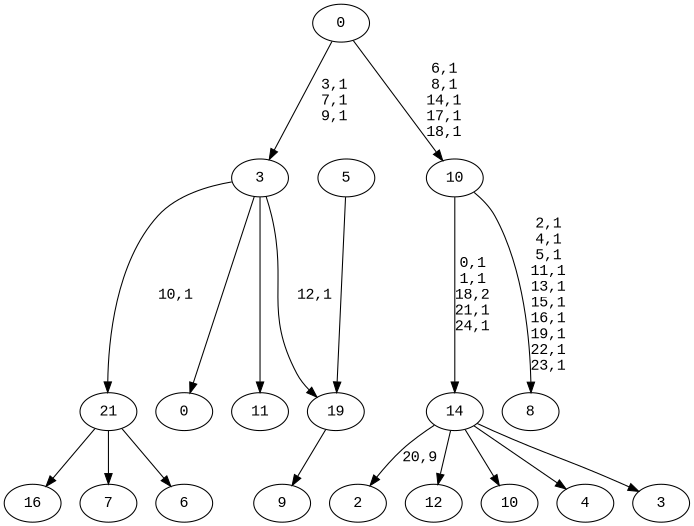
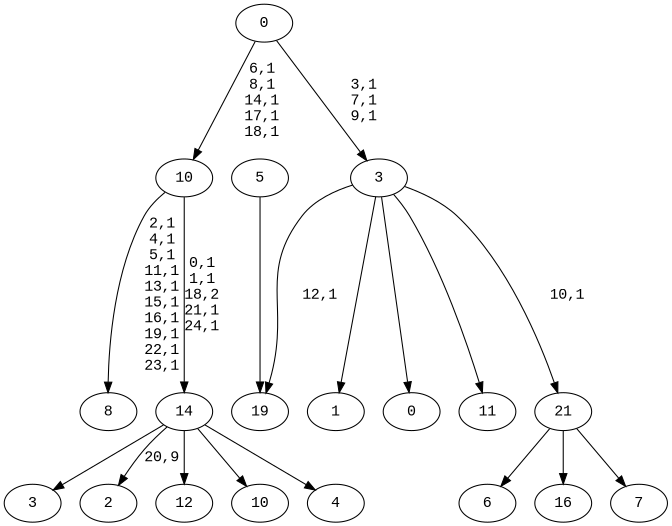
node "1": added
node "9": removed
